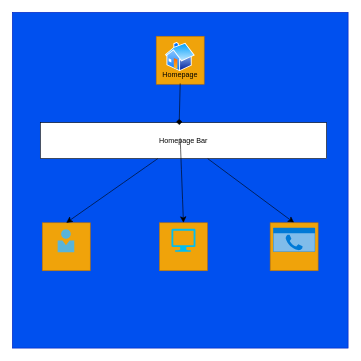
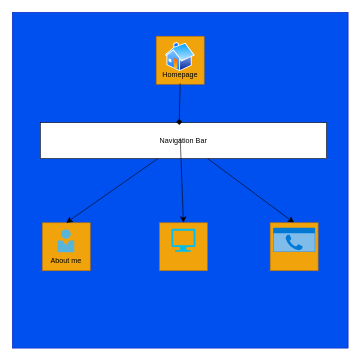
node "Homepage Bar": label "Homepage Bar" -> "Navigation Bar"
node "About me": added
